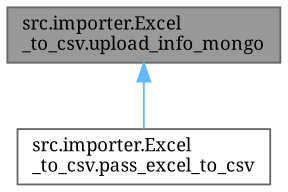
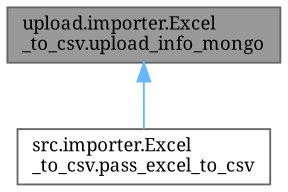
node "src.importer.Excel _to_csv.upload_info_mongo": label "src.importer.Excel _to_csv.upload_info_mongo" -> "upload.importer.Excel _to_csv.upload_info_mongo"
